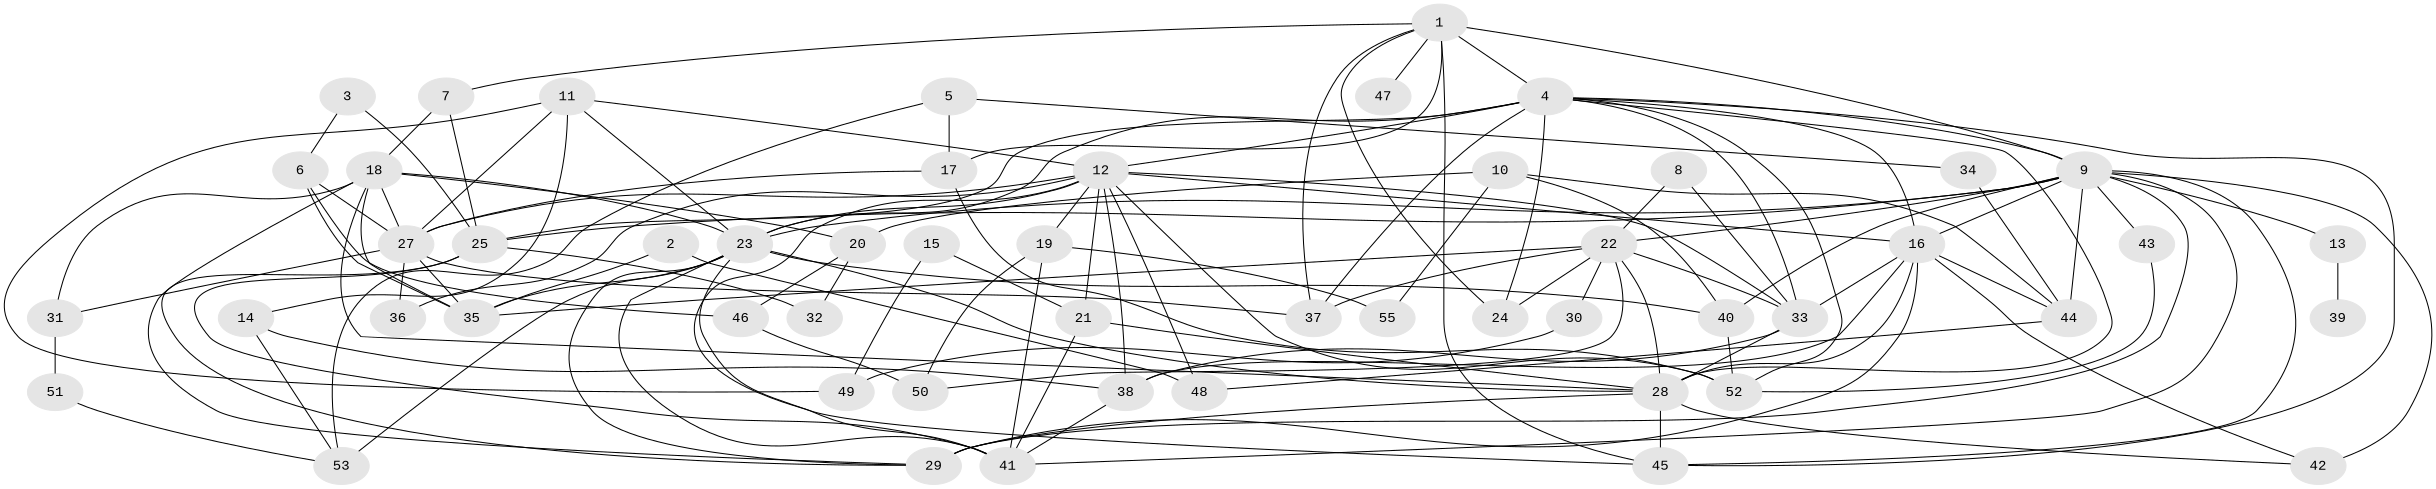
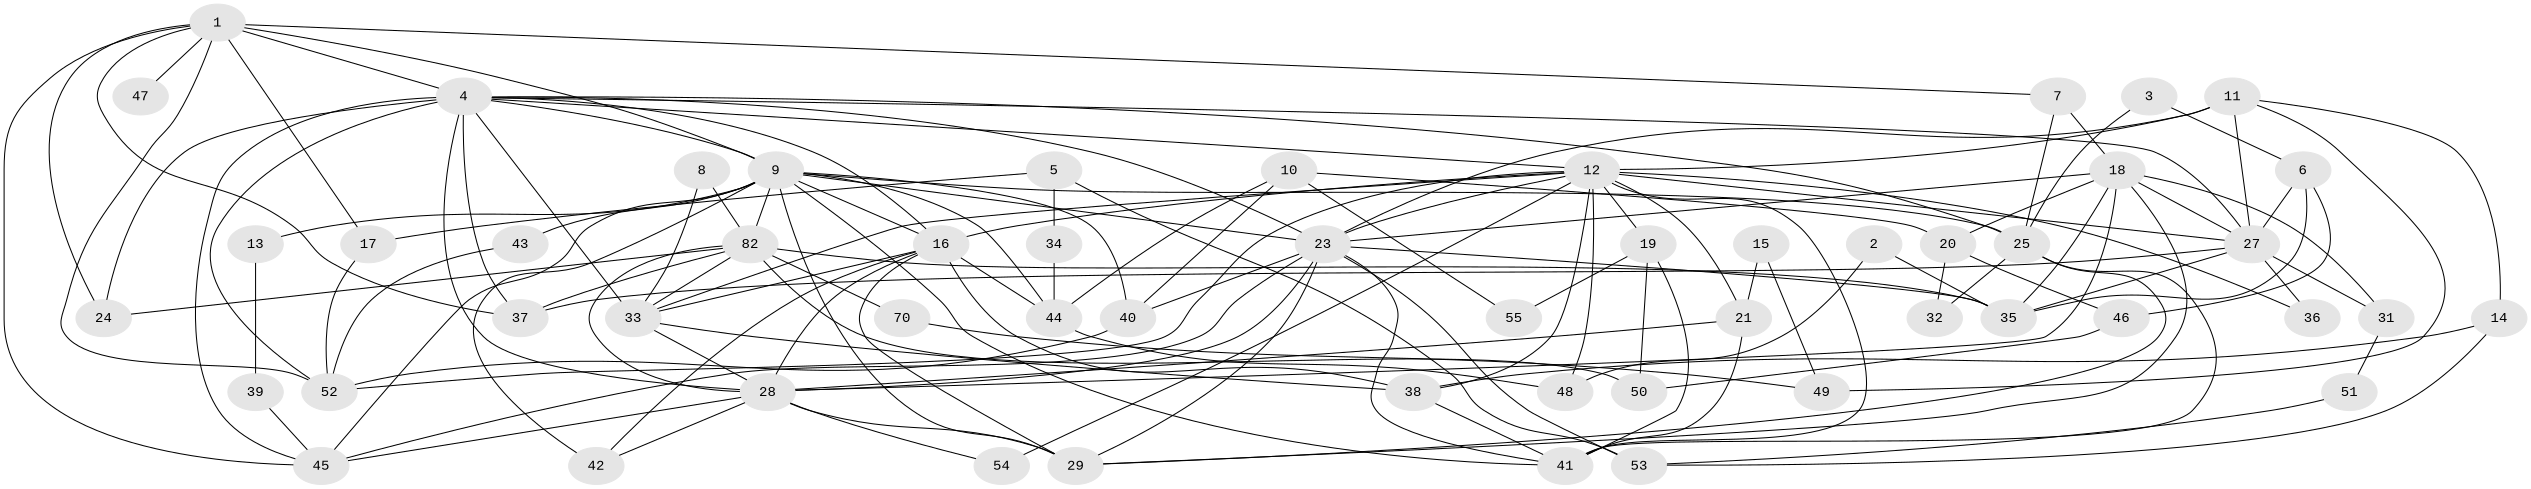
edge "17" -- "27": now "4" -- "27"
node "22": label "22" -> "82"
edge "1" -- "52": added
node "30": label "30" -> "70"
edge "39" -- "45": added
node "54": added
